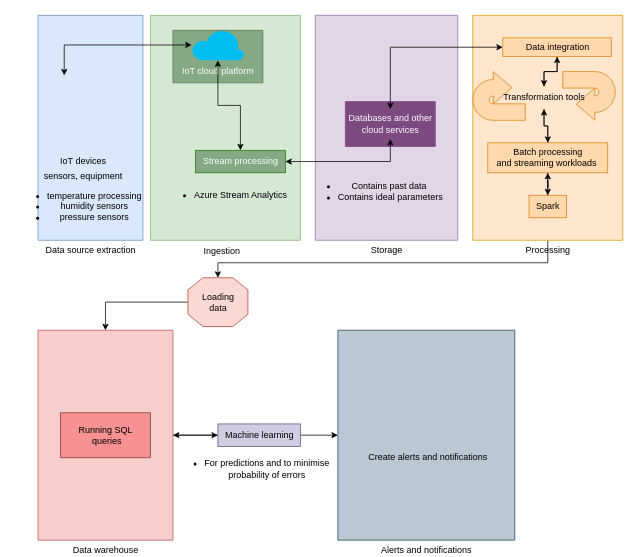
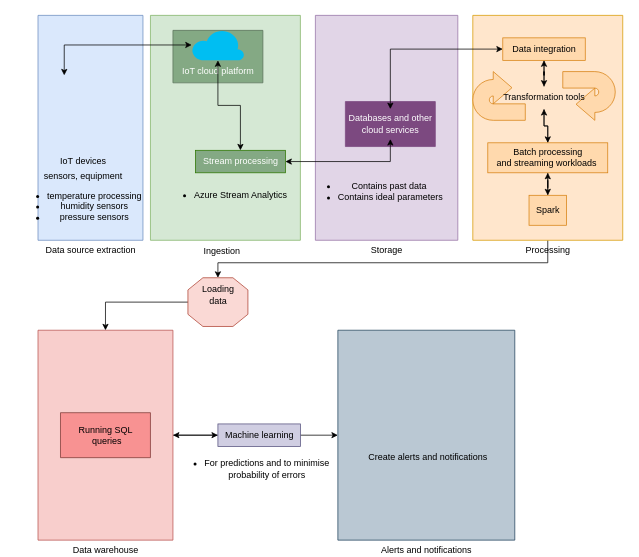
node "Data integration": size 109x19 -> 83x23
node "Spark": size 38x23 -> 38x30
node "Loading data": moved (218, 302) -> (218, 295)
